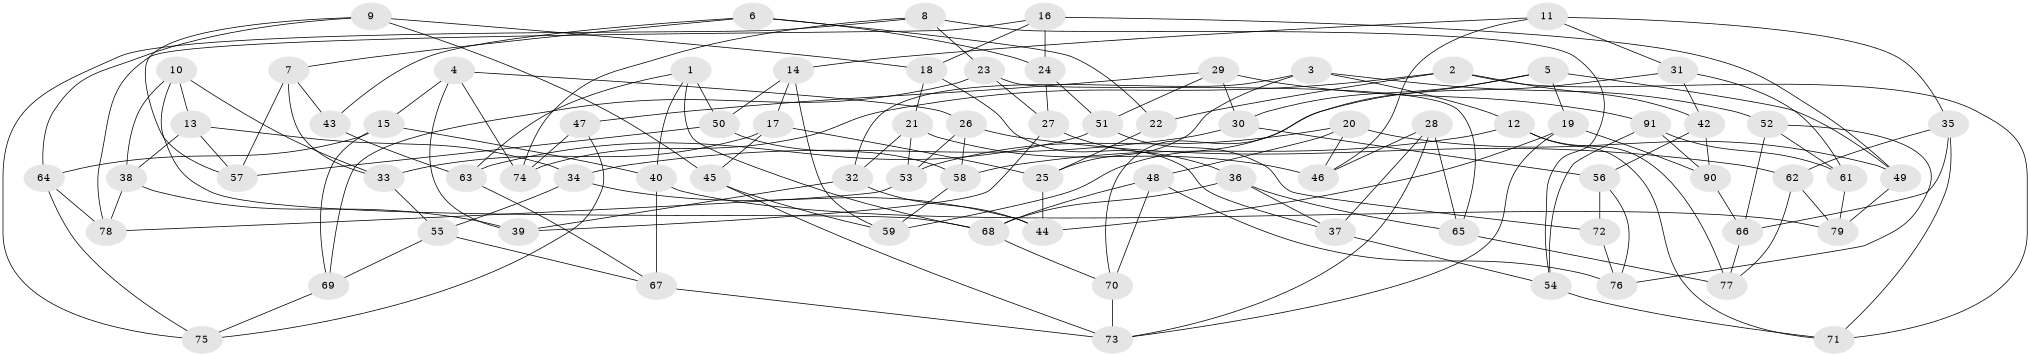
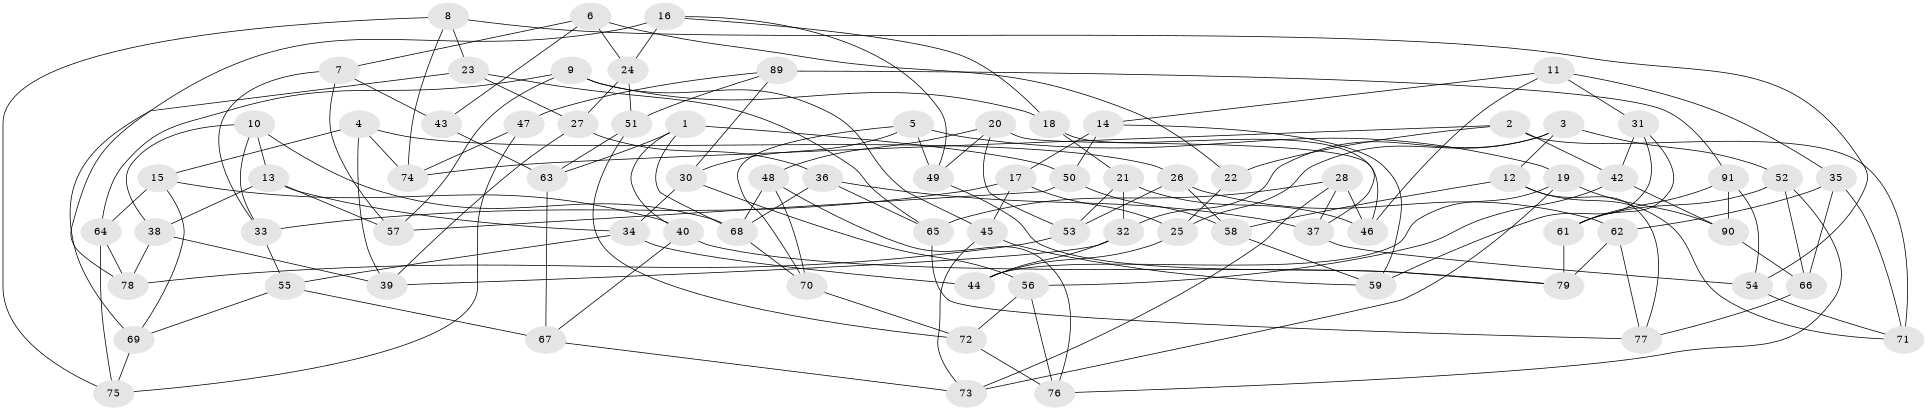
node "29": label "29" -> "89"
edge "70" -- "73": now "70" -- "72"
